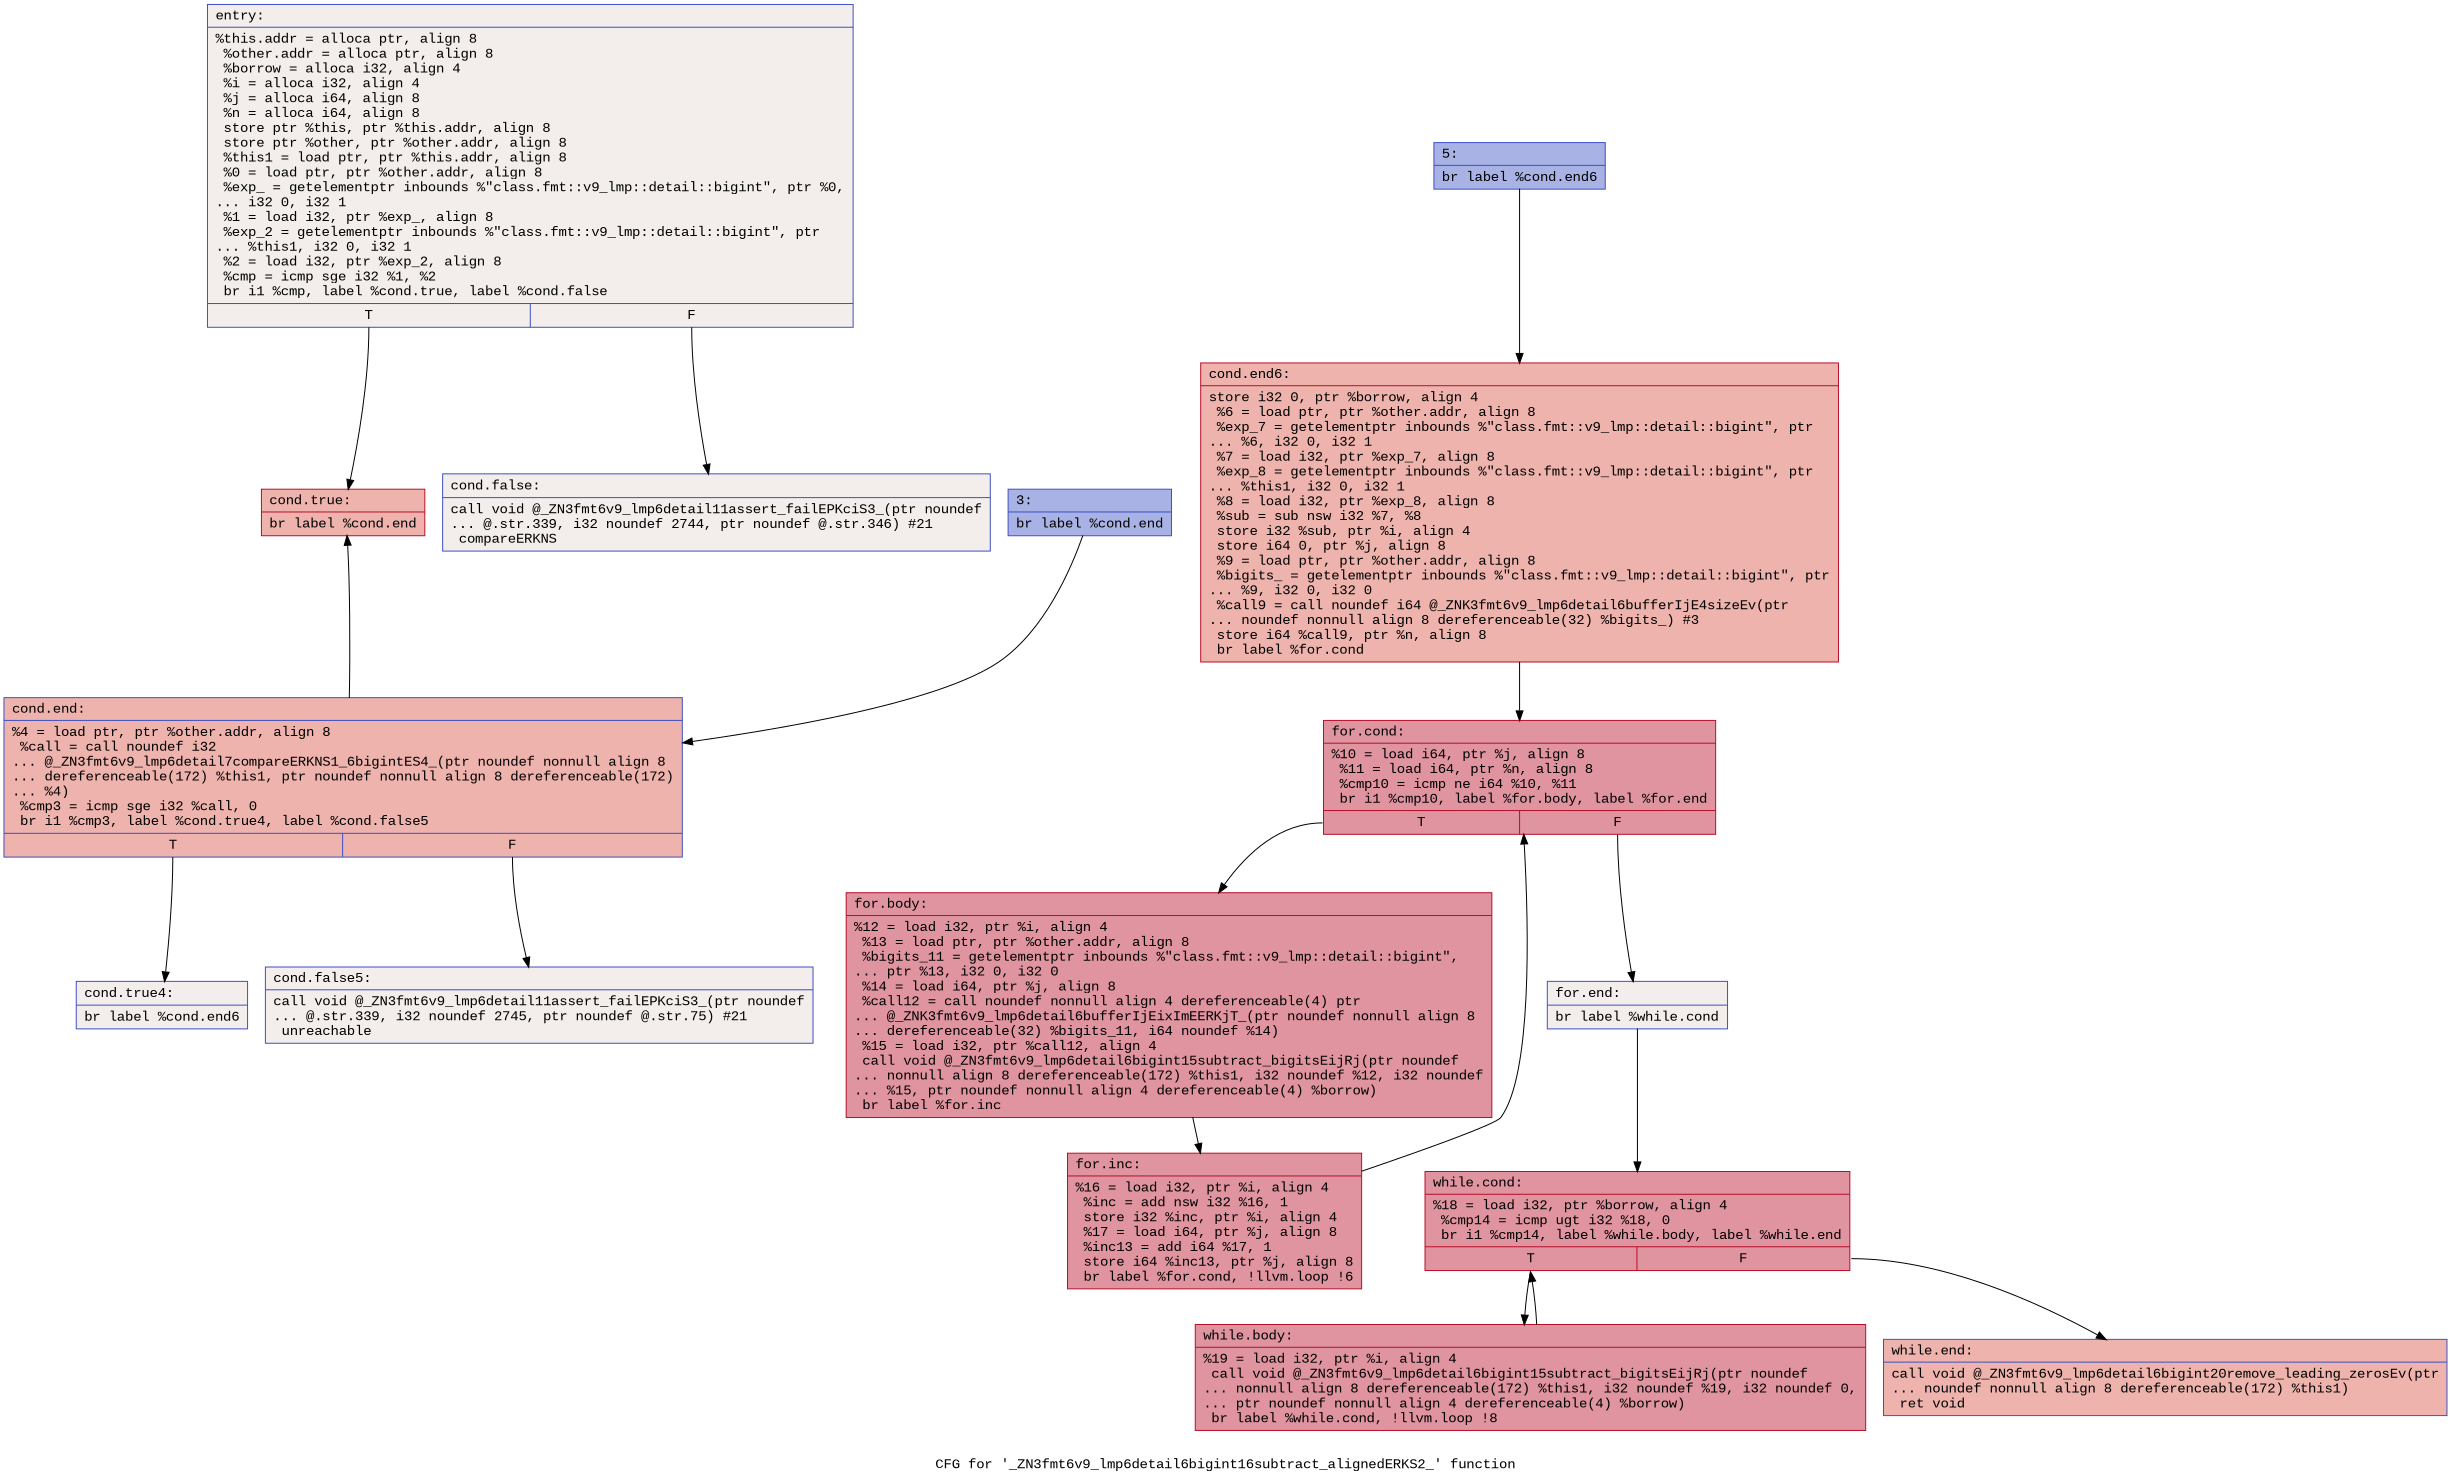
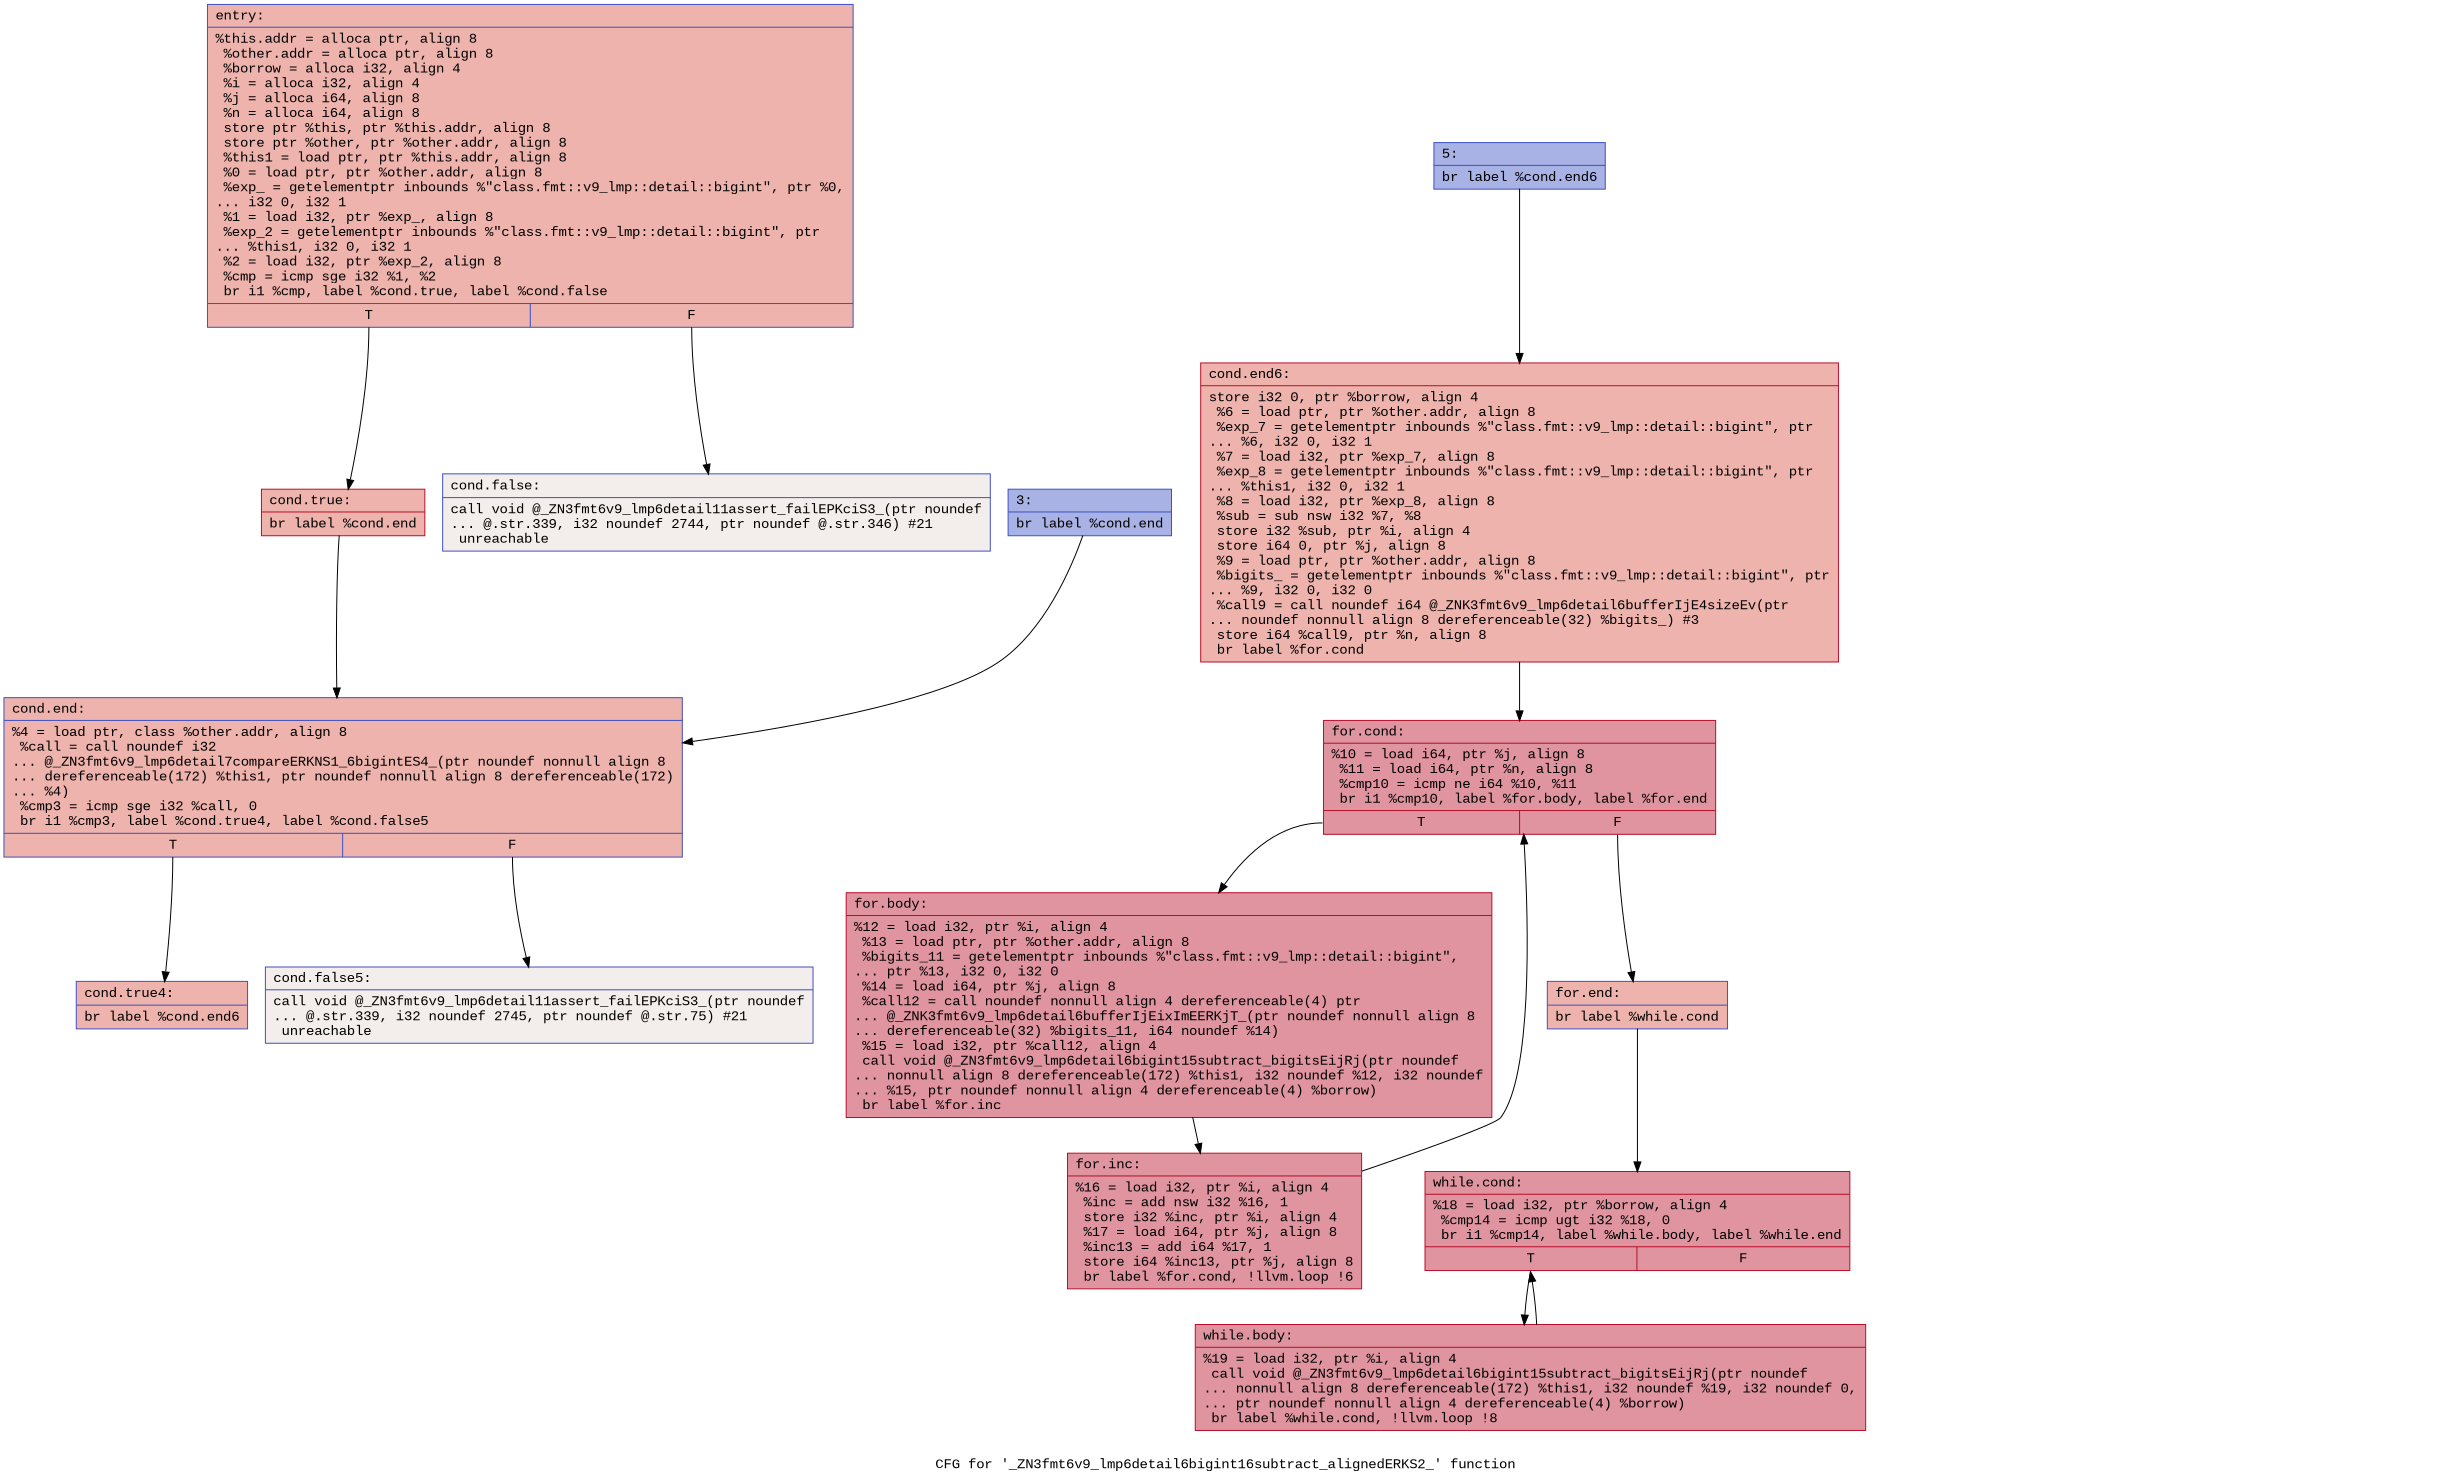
node "entry:": fillcolor #e5d8d170 -> #d6524470
node "cond.false:": text "compareERKNS" -> "unreachable"
edge "cond.end:" -> "cond.true:": reversed
node "cond.end:": text "%4 = load ptr, ptr %other.addr, align 8" -> "%4 = load ptr, class %other.addr, align 8"
node "cond.true4:": fillcolor #e5d8d170 -> #d6524470
node "for.end:": fillcolor #e5d8d170 -> #d6524470
node "while.end:": removed
